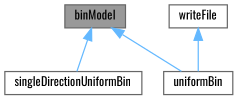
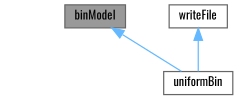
node "singleDirectionUniformBin": removed
